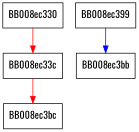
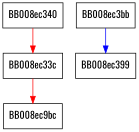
node "BB008ec330": label "BB008ec330" -> "BB008ec340"
edge "BB008ec399" -> "BB008ec3bb": reversed
node "BB008ec3bc": label "BB008ec3bc" -> "BB008ec9bc"
